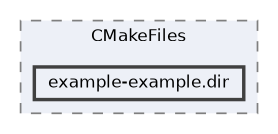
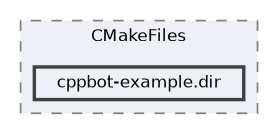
node "example-example.dir": label "example-example.dir" -> "cppbot-example.dir"
